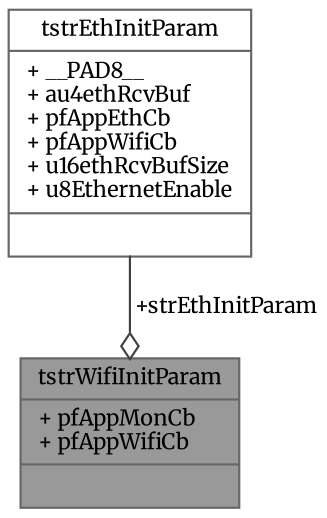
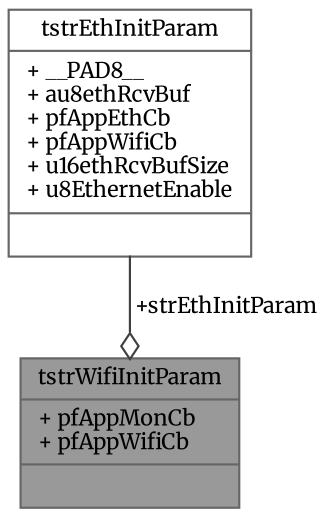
node "tstrEthInitParam": text "+ au4ethRcvBuf" -> "+ au8ethRcvBuf"
